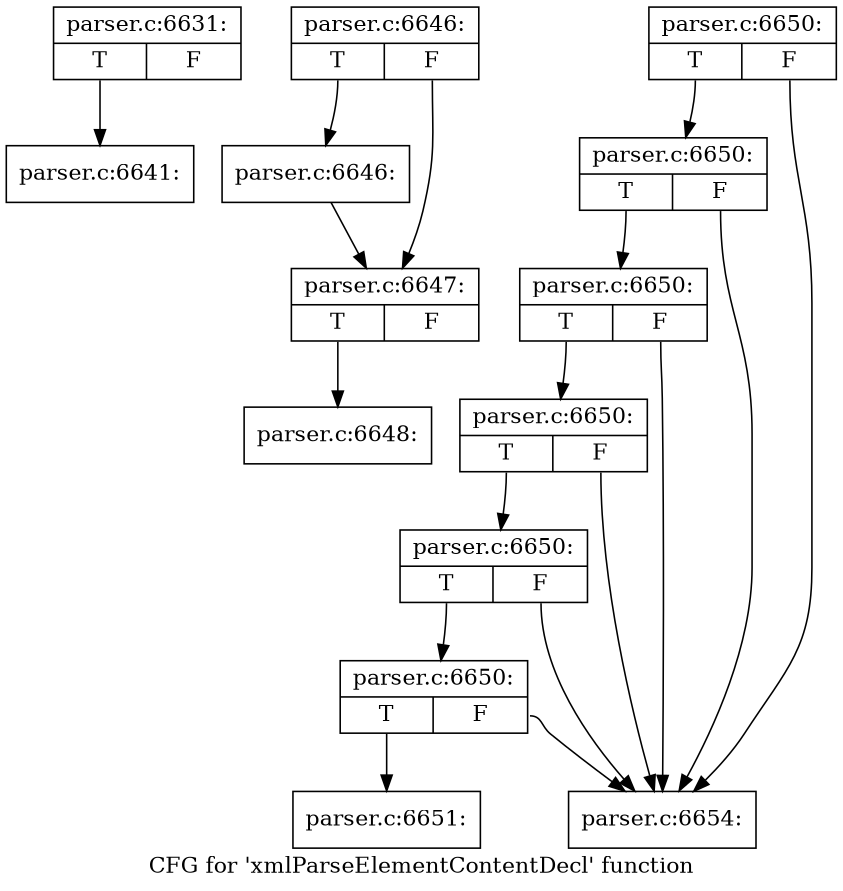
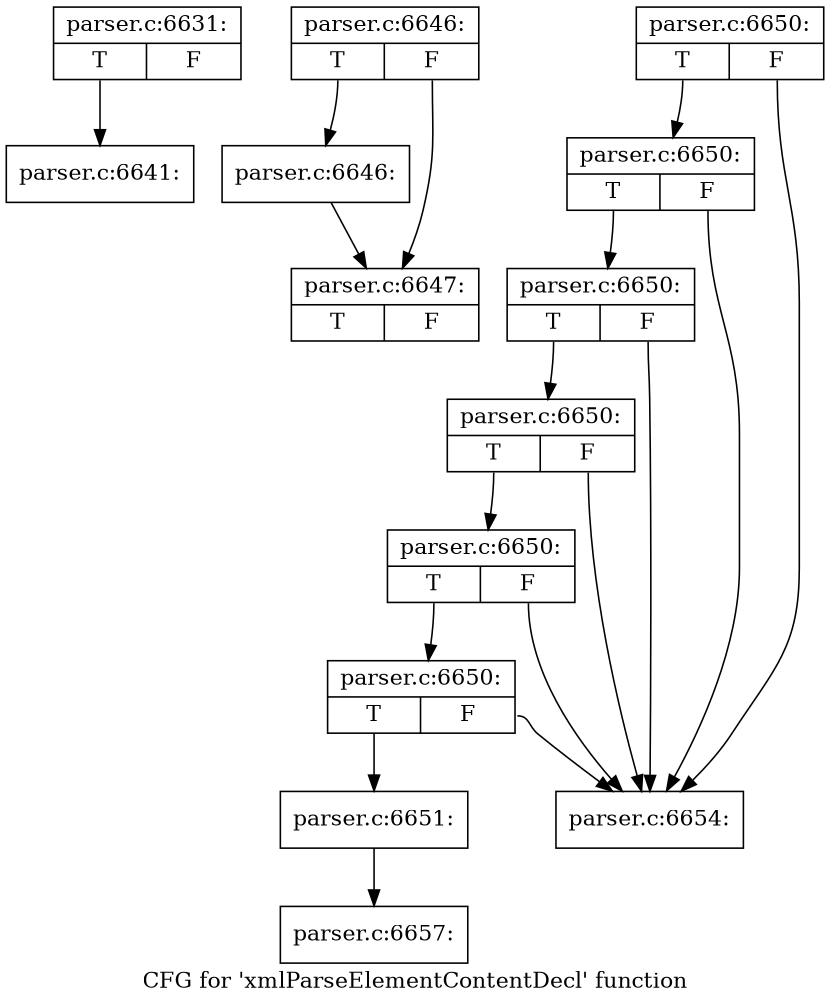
node "parser.c:6648:": removed
node "parser.c:6657:": added
